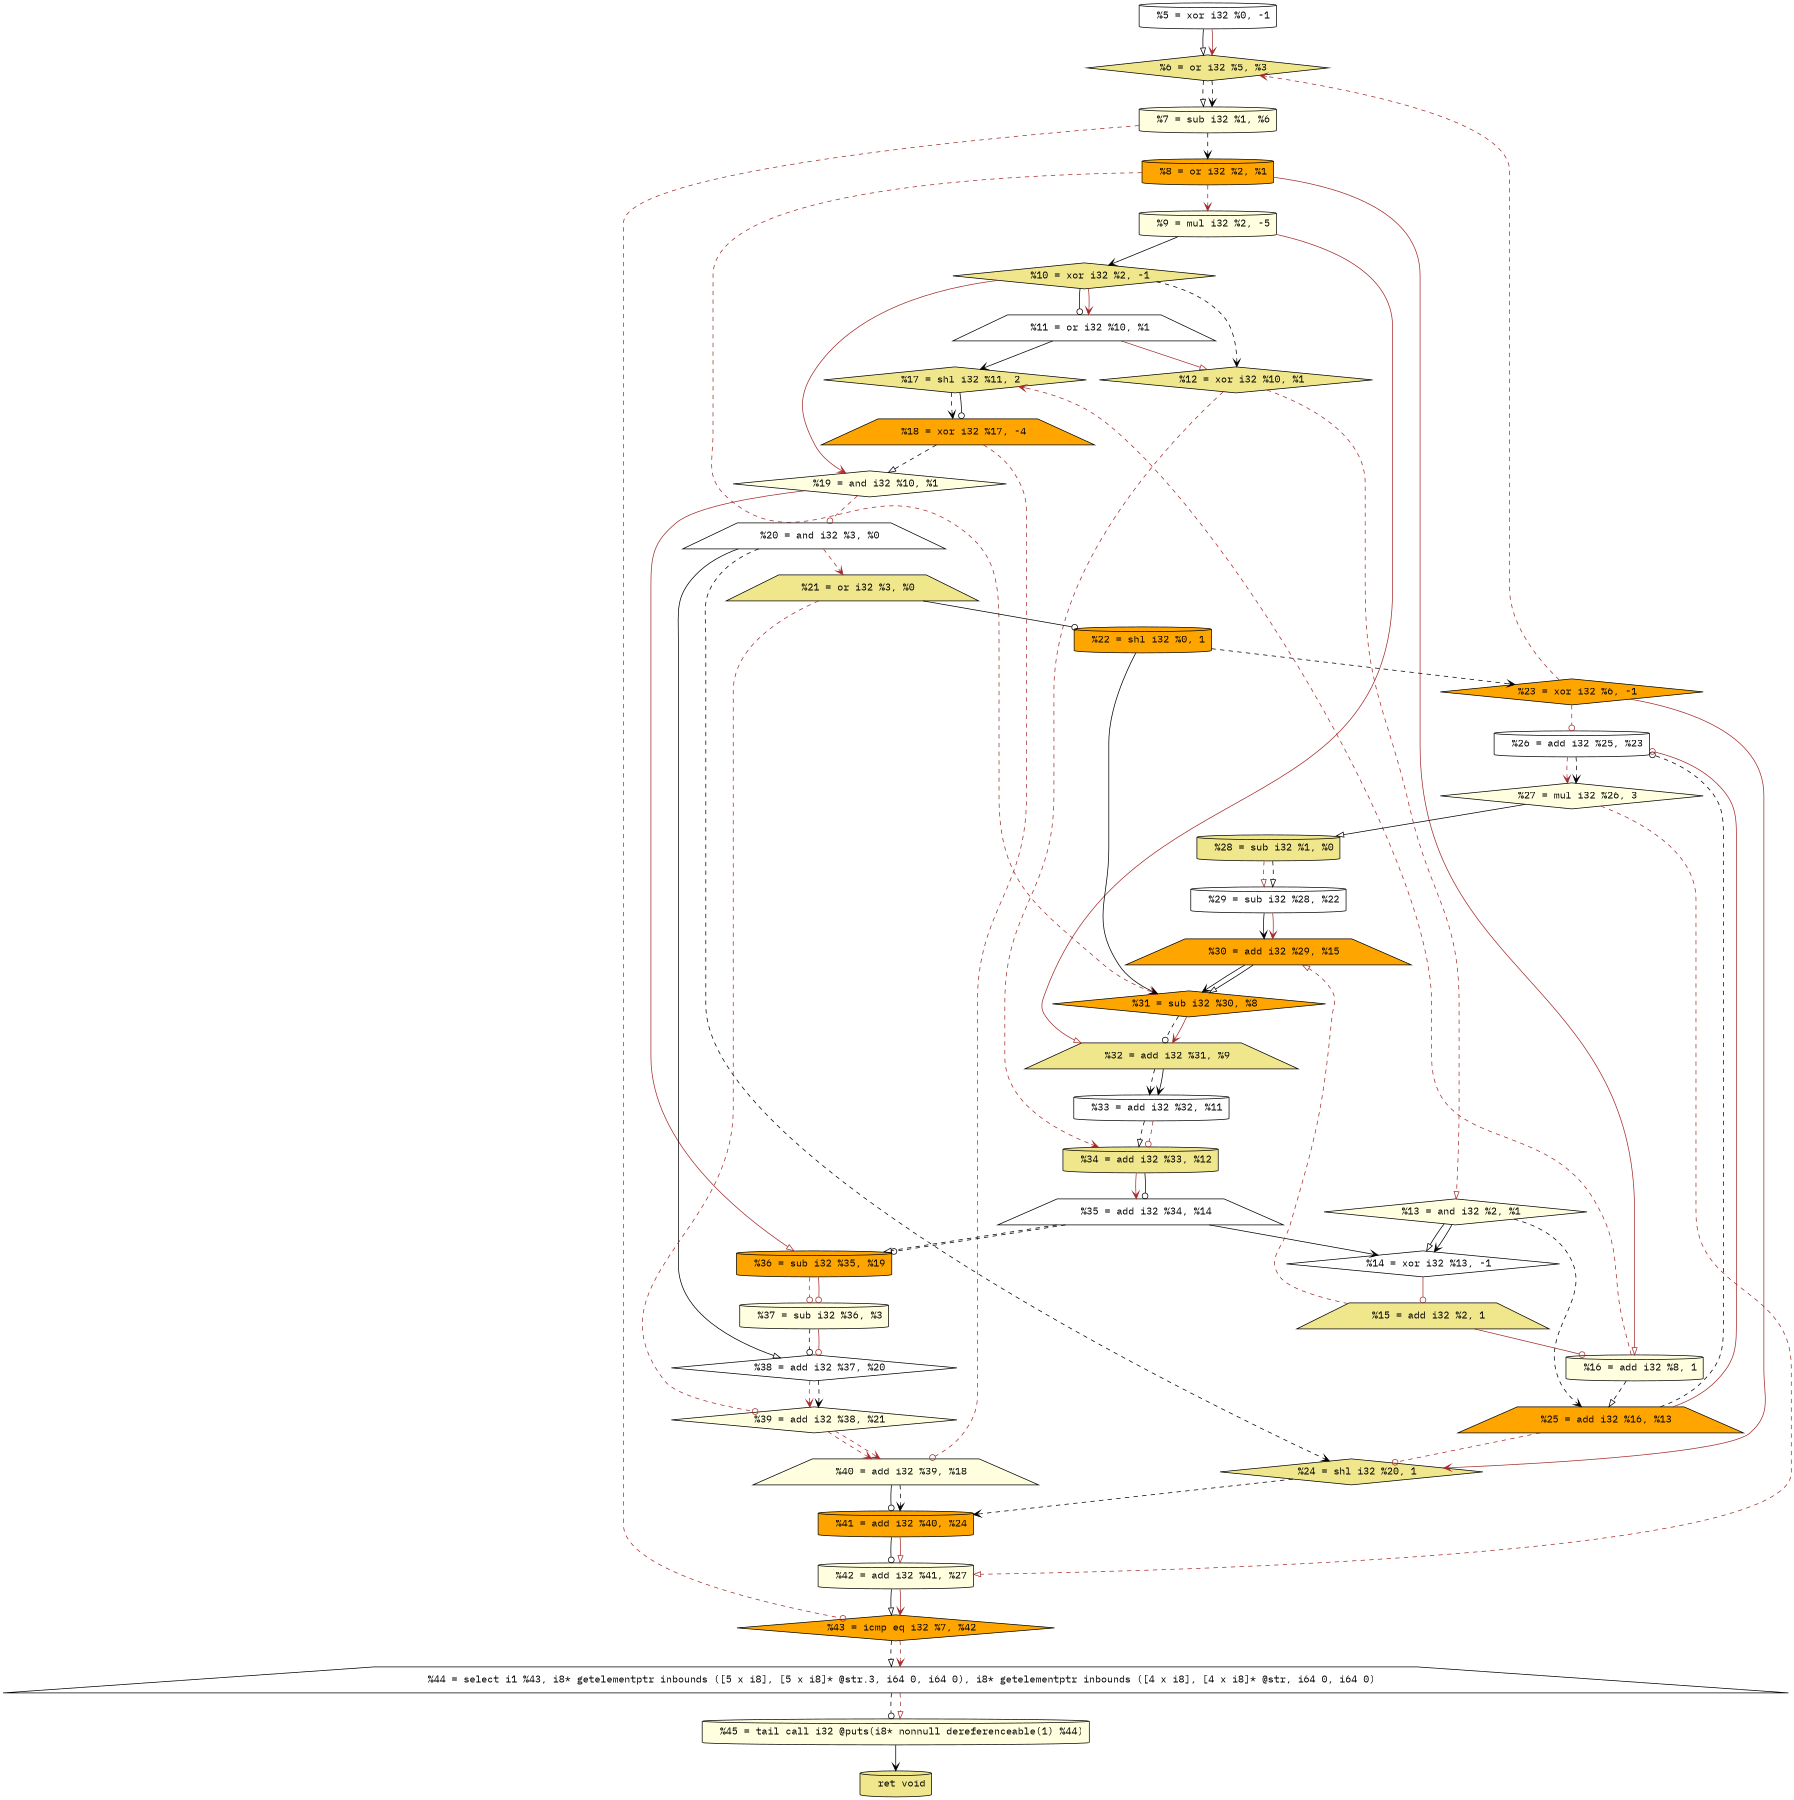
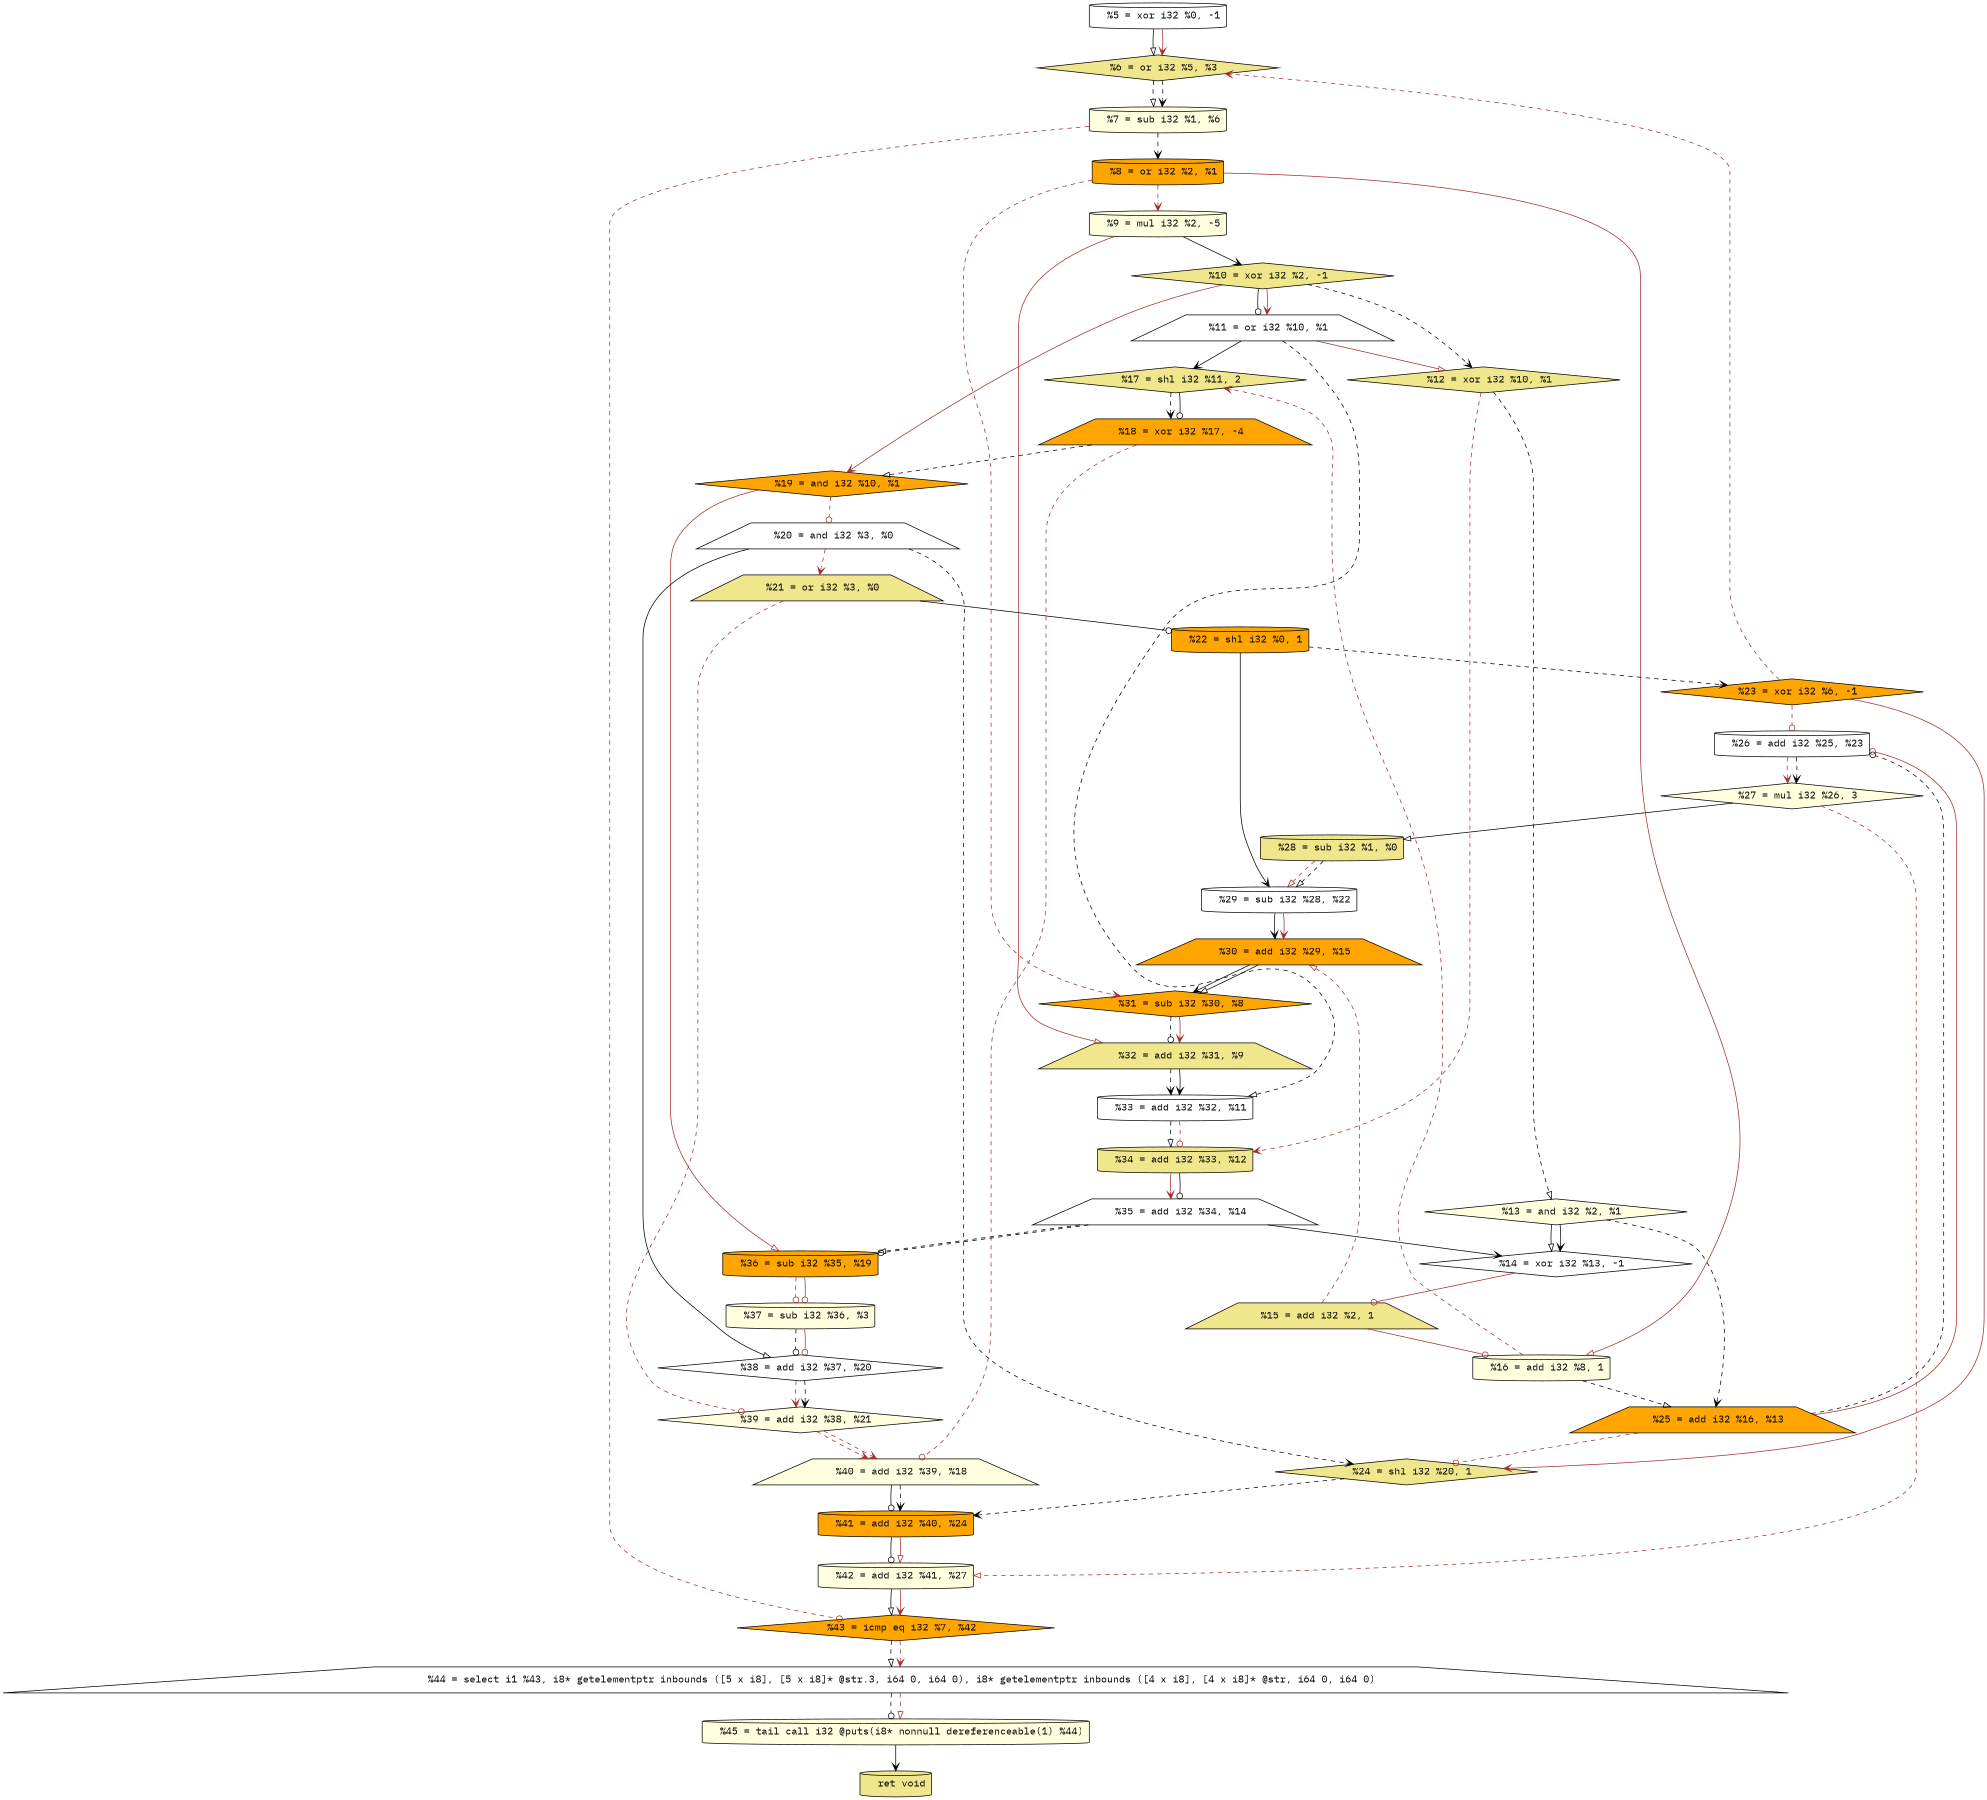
node "%19 = and i32 %10, %1": fillcolor lightyellow -> orange
edge "%11 = or i32 %10, %1" -> "%33 = add i32 %32, %11": added
edge "%12 = xor i32 %10, %1" -> "%13 = and i32 %2, %1": color brown -> black
edge "%22 = shl i32 %0, 1" -> "%31 = sub i32 %30, %8": now "%22 = shl i32 %0, 1" -> "%29 = sub i32 %28, %22"
